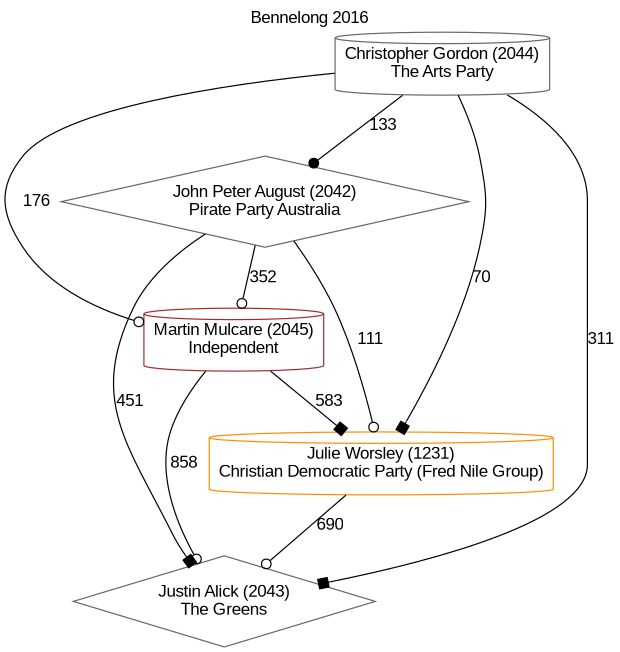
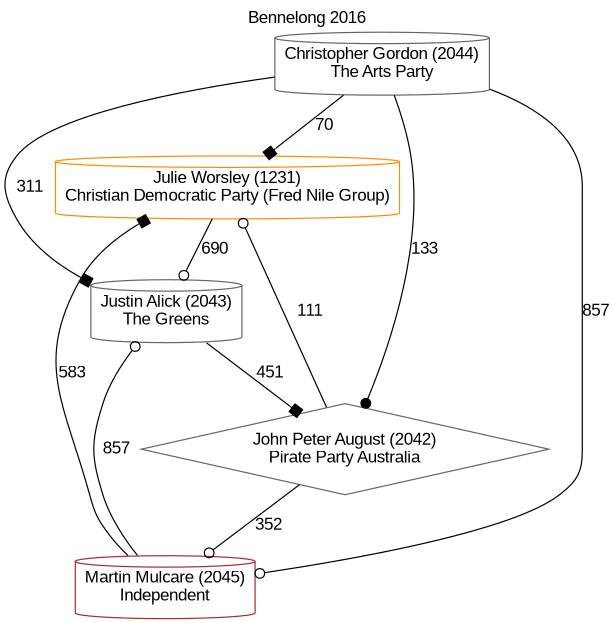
edge "Christopher Gordon (2044) The Arts Party" -> "Martin Mulcare (2045) Independent": label "176" -> "857"
edge "John Peter August (2042) Pirate Party Australia" -> "Justin Alick (2043) The Greens": reversed
edge "Martin Mulcare (2045) Independent" -> "Justin Alick (2043) The Greens": label "858" -> "857"
node "Justin Alick (2043) The Greens": shape diamond -> cylinder
